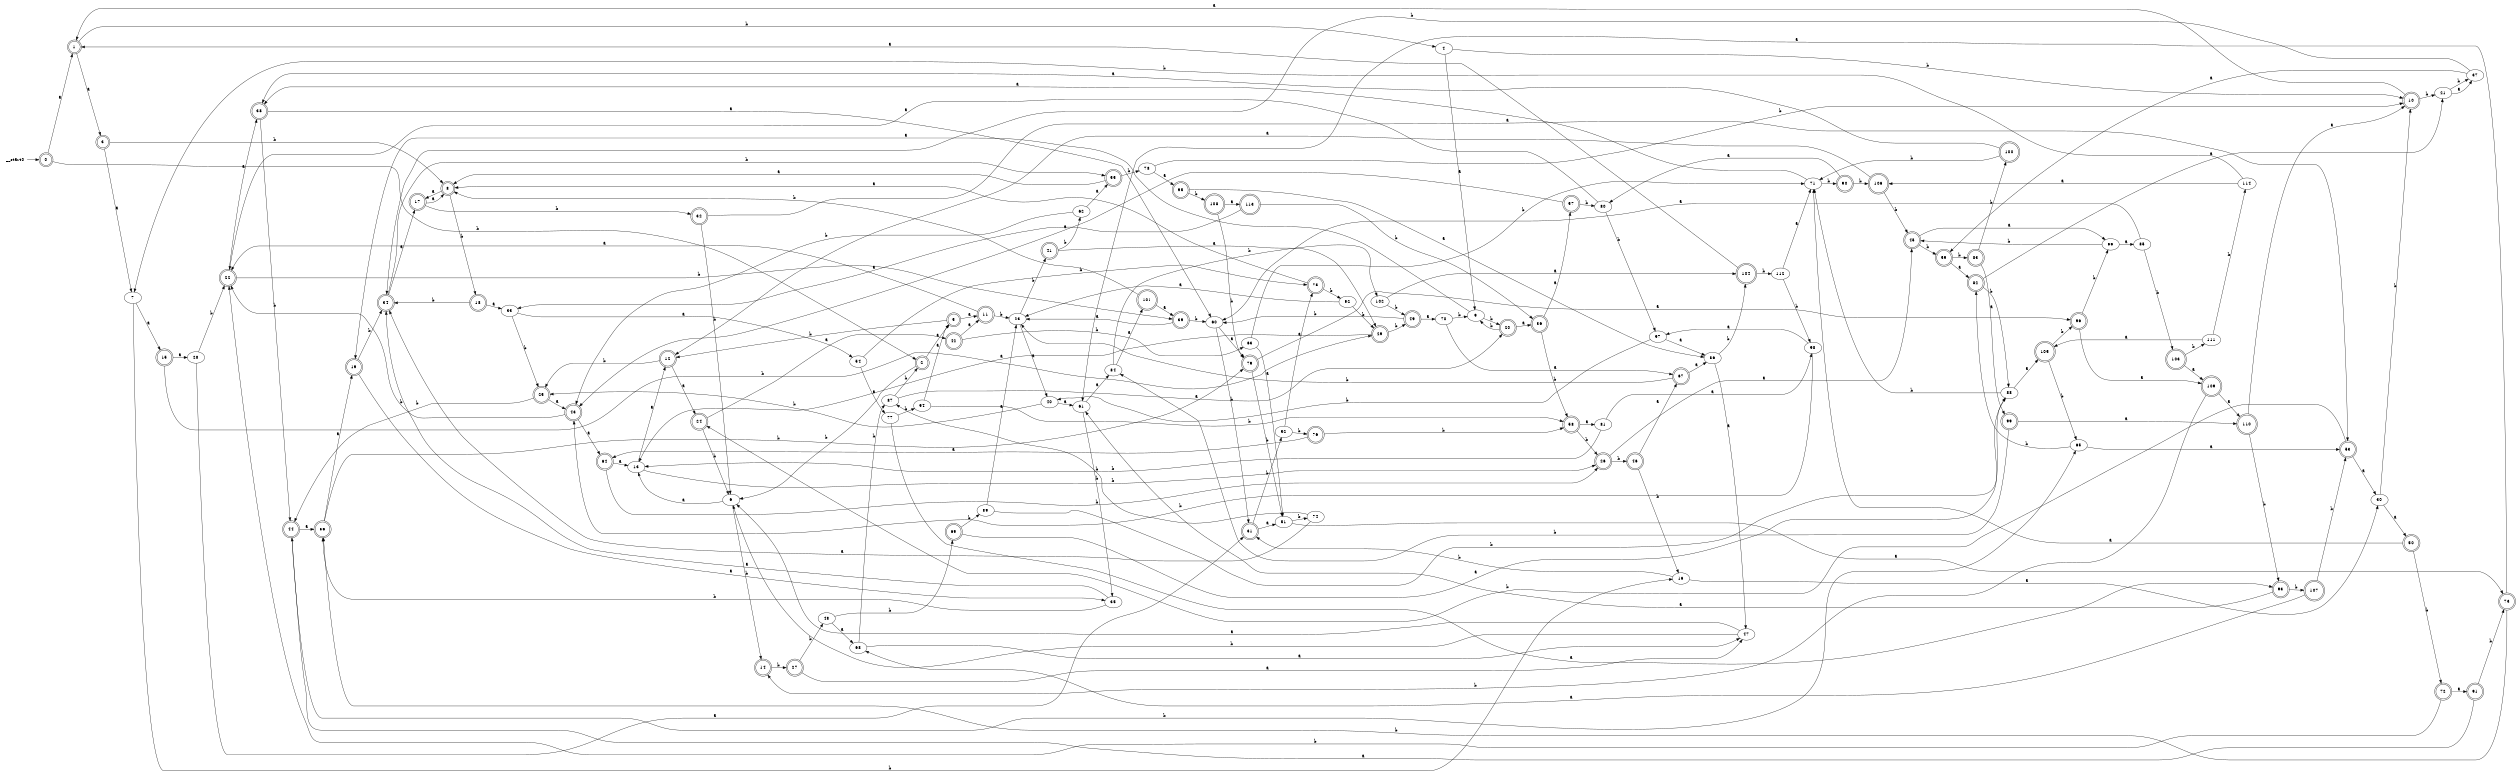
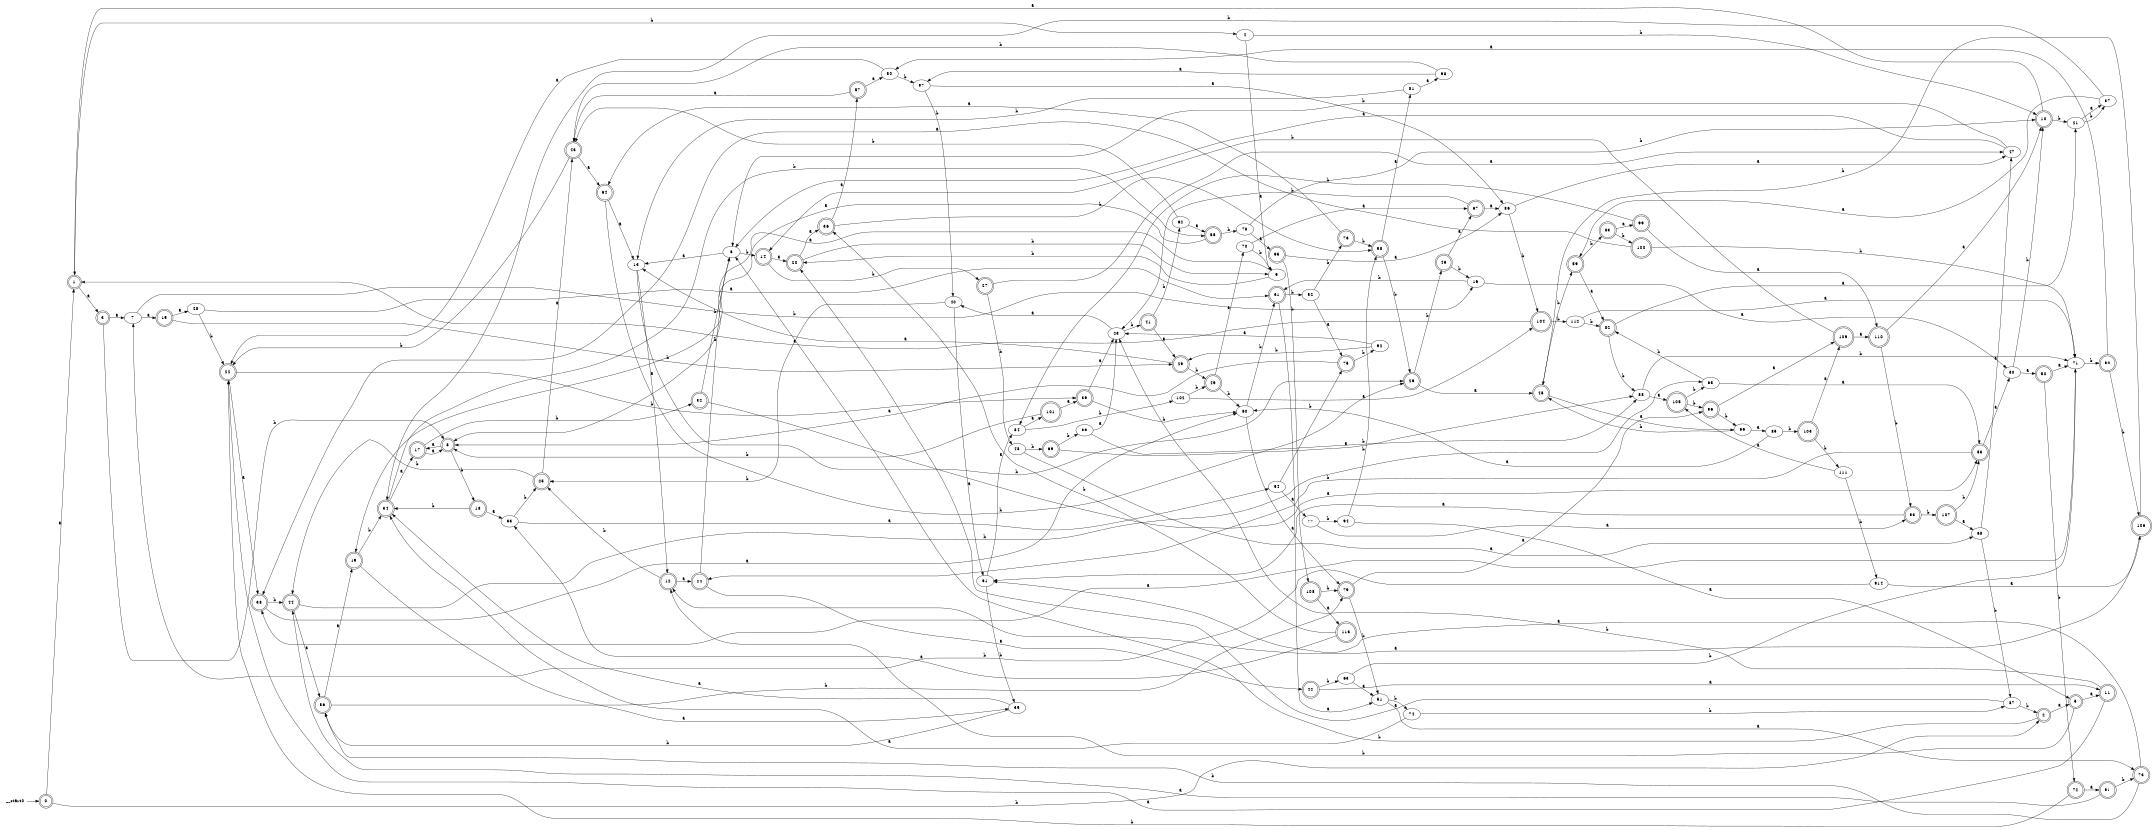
node "114": label "114" -> "914"
edge "57" -> "80": label "b" -> "a"
edge "14" -> "20": added, label "a"
edge "112" -> "98": now "112" -> "82"
